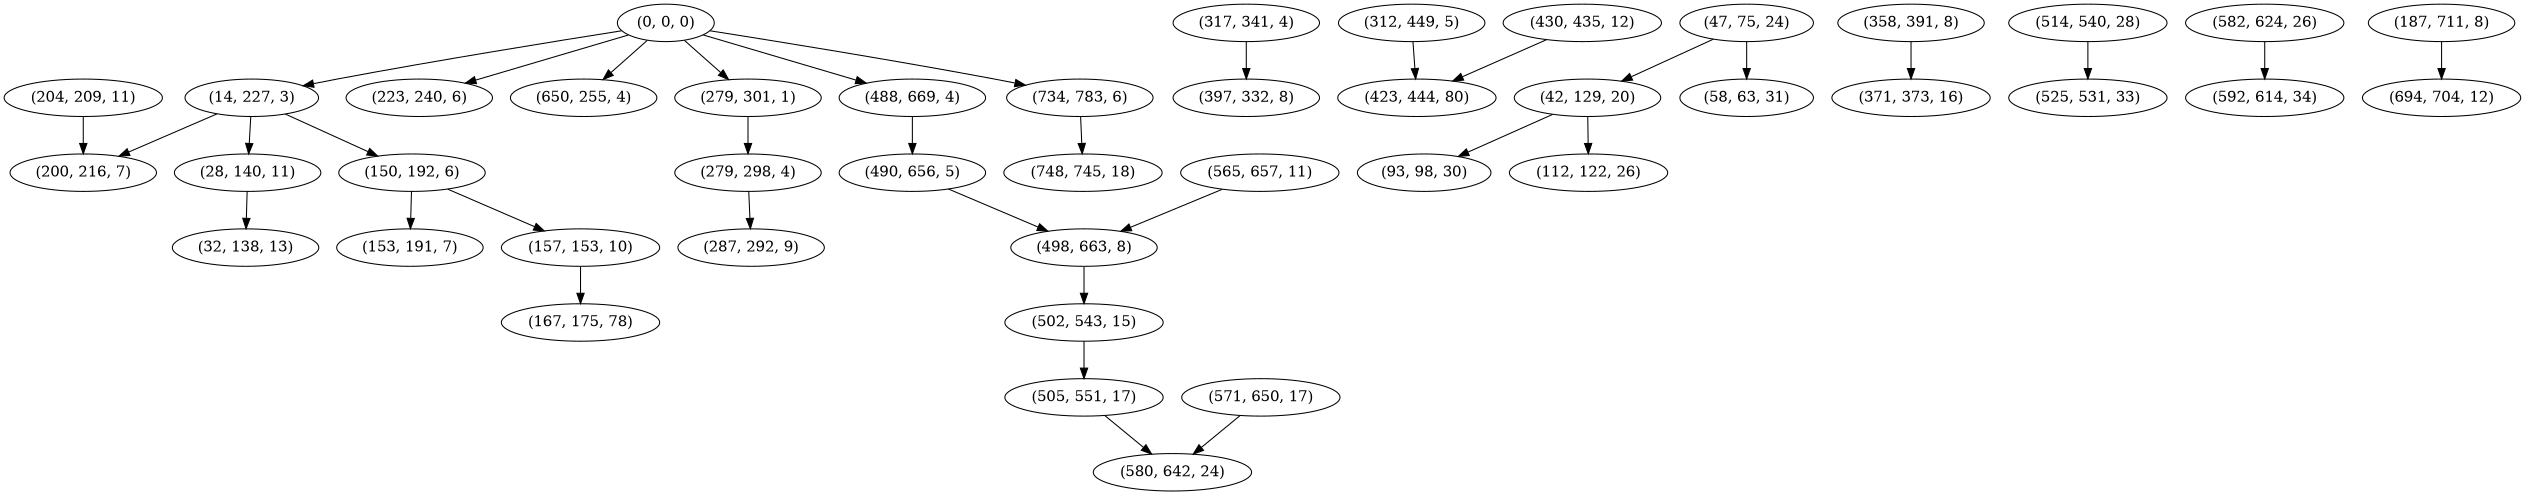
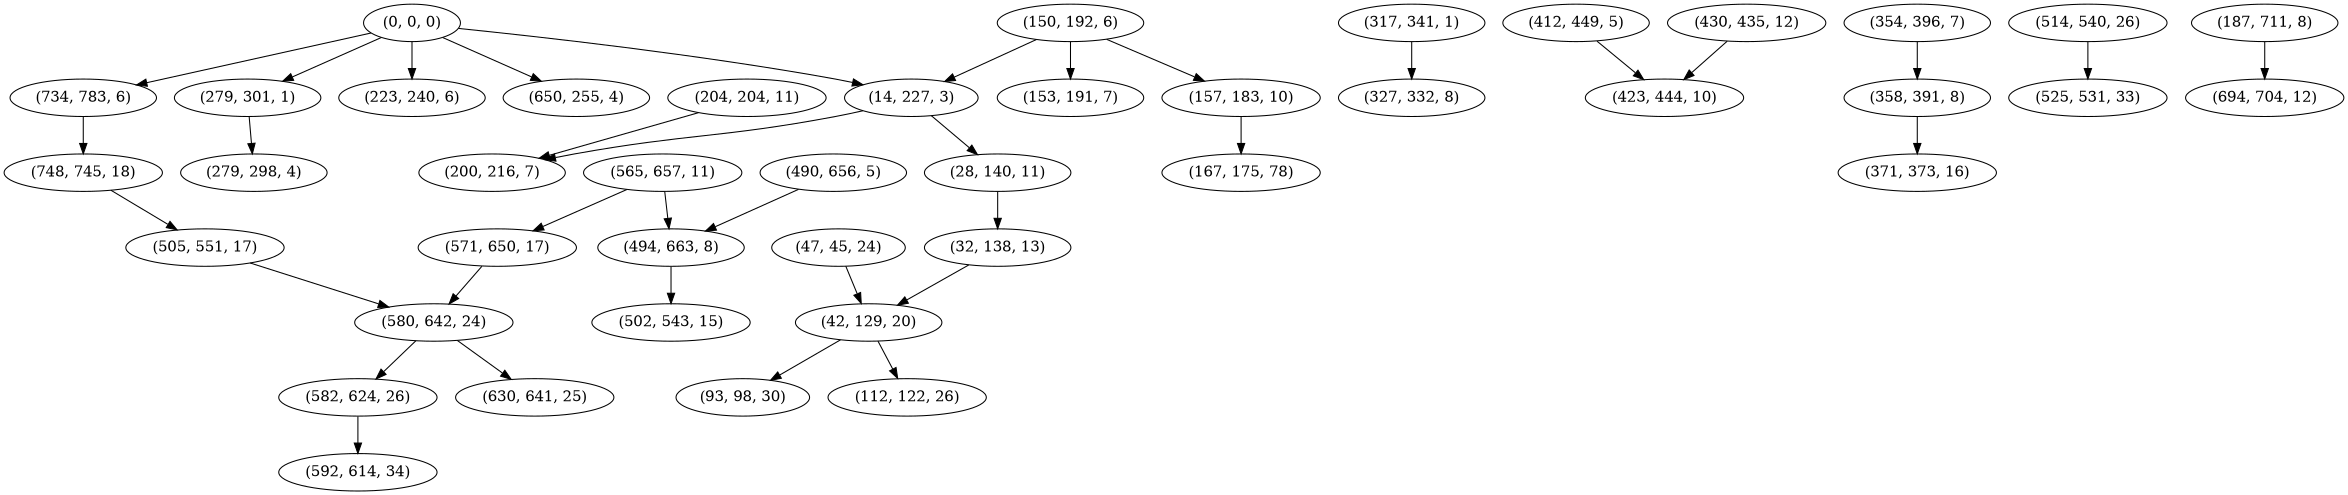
node "(317, 341, 4)": label "(317, 341, 4)" -> "(317, 341, 1)"
node "(312, 449, 5)": label "(312, 449, 5)" -> "(412, 449, 5)"
node "(47, 75, 24)": label "(47, 75, 24)" -> "(47, 45, 24)"
node "(354, 396, 7)": added
node "(514, 540, 28)": label "(514, 540, 28)" -> "(514, 540, 26)"
node "(204, 209, 11)": label "(204, 209, 11)" -> "(204, 204, 11)"
node "(488, 669, 4)": removed
node "(397, 332, 8)": label "(397, 332, 8)" -> "(327, 332, 8)"
node "(423, 444, 80)": label "(423, 444, 80)" -> "(423, 444, 10)"
node "(58, 63, 31)": removed
edge "(14, 227, 3)" -> "(150, 192, 6)": reversed
edge "(565, 657, 11)" -> "(571, 650, 17)": added
node "(157, 153, 10)": label "(157, 153, 10)" -> "(157, 183, 10)"
node "(287, 292, 9)": removed
node "(498, 663, 8)": label "(498, 663, 8)" -> "(494, 663, 8)"
edge "(32, 138, 13)" -> "(42, 129, 20)": added
edge "(502, 543, 15)" -> "(505, 551, 17)": now "(748, 745, 18)" -> "(505, 551, 17)"
edge "(580, 642, 24)" -> "(582, 624, 26)": added
node "(630, 641, 25)": added
